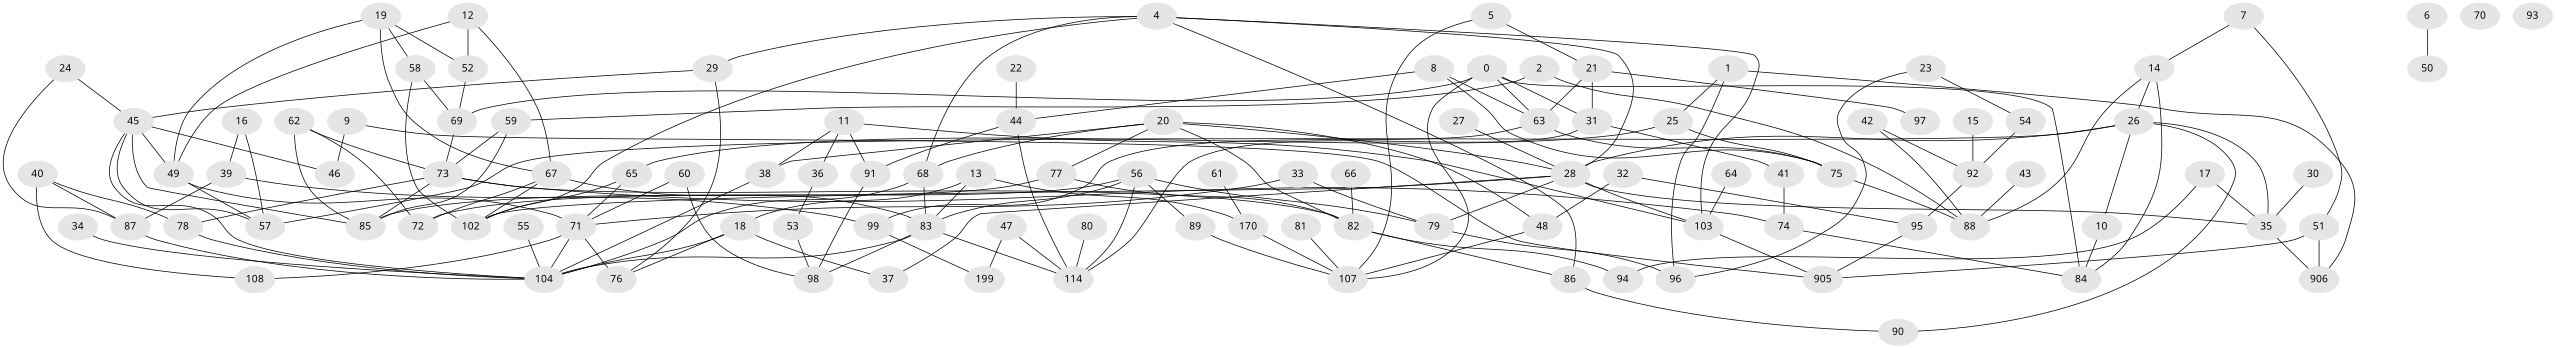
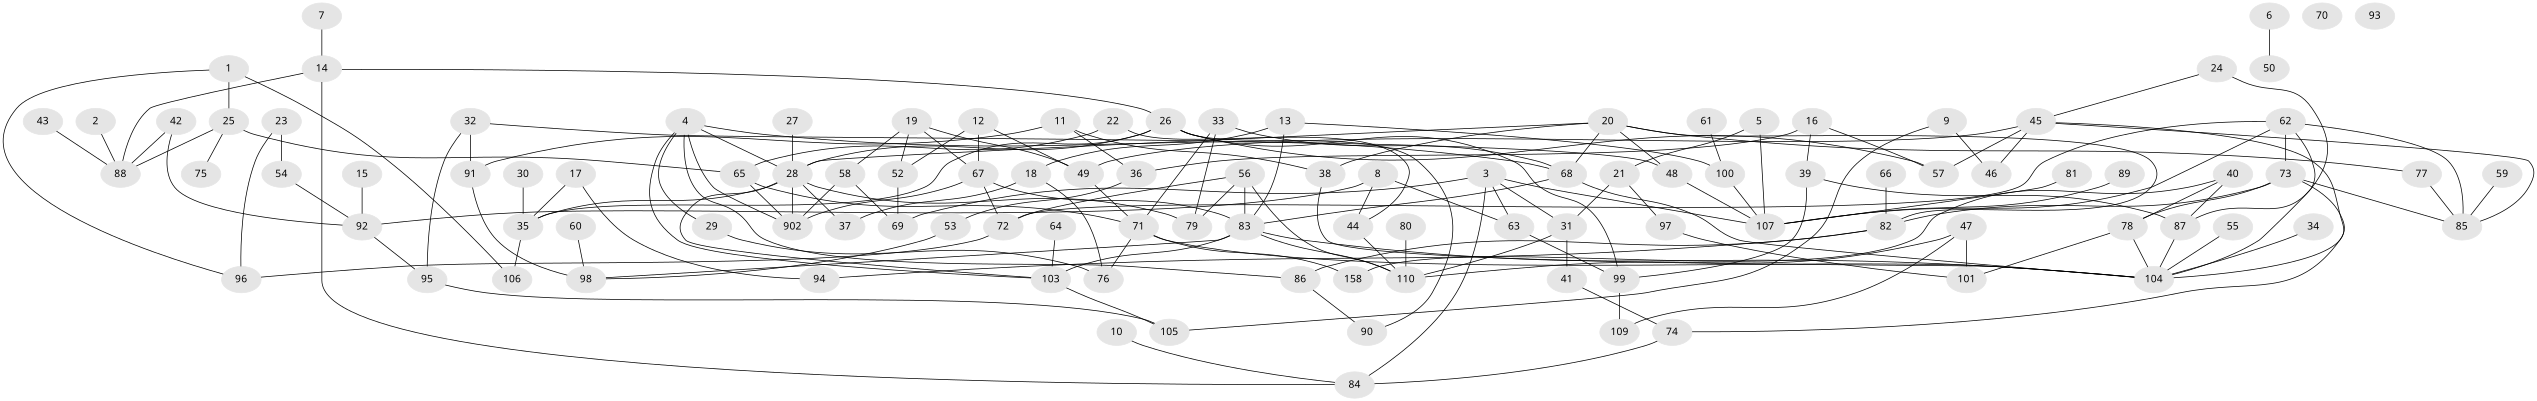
node "0": label "0" -> "3"
edge "29" -- "45": removed
edge "21" -- "63": removed
edge "2" -- "59": removed
edge "11" -- "103": now "83" -- "103"
edge "33" -- "68": added
edge "63" -- "75": removed
edge "59" -- "73": removed
edge "22" -- "65": added
edge "69" -- "73": removed
edge "44" -- "91": now "32" -- "91"
edge "16" -- "36": added
edge "8" -- "75": now "8" -- "92"
edge "26" -- "10": now "26" -- "99"
edge "49" -- "57": removed
edge "77" -- "82": removed
edge "75" -- "88": now "25" -- "88"
edge "56" -- "89": removed
edge "62" -- "107": added
edge "60" -- "71": removed
node "102": label "102" -> "902"
node "170": label "170" -> "100"
node "51": removed
edge "79" -- "96": now "72" -- "96"
edge "18" -- "104": now "62" -- "104"
node "108": label "108" -> "158"
node "199": label "199" -> "109"
node "114": label "114" -> "110"
node "905": label "905" -> "105"
node "101": added
node "906": label "906" -> "106"
